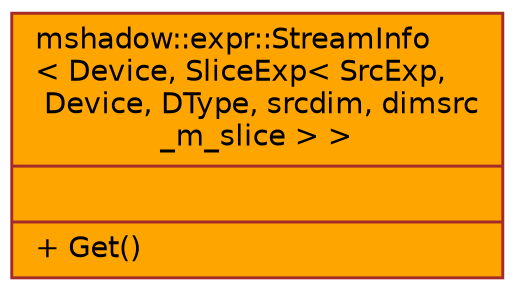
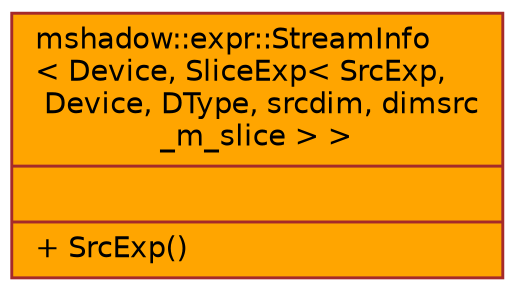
node "mshadow::expr::StreamInfo": text "+ Get()" -> "+ SrcExp()"
